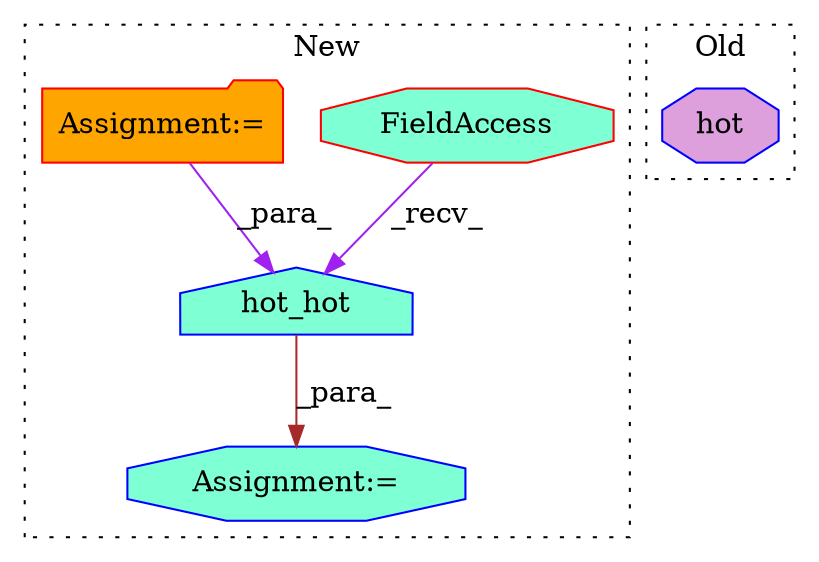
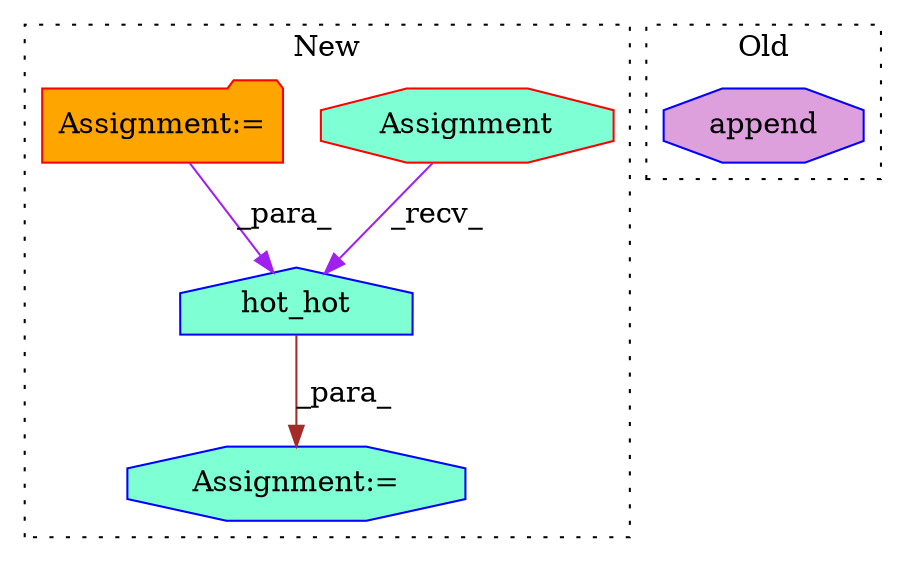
node "FieldAccess": label "FieldAccess" -> "Assignment"
node "hot": label "hot" -> "append"
